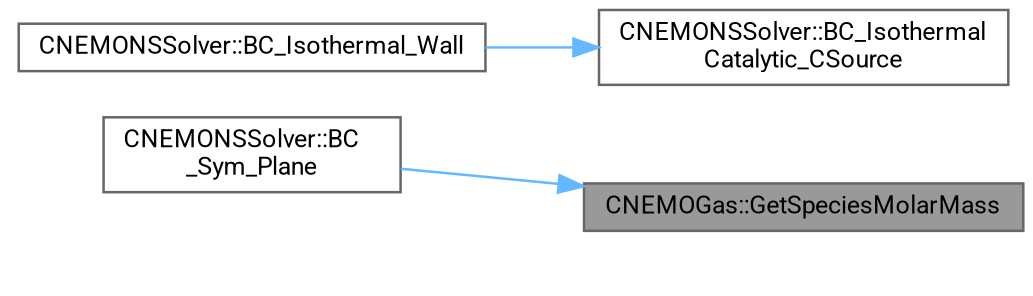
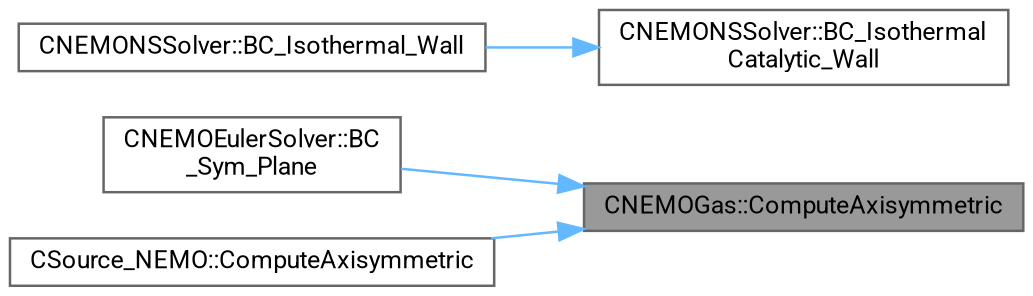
node "CNEMONSSolver::BC_Isothermal Catalytic_CSource": label "CNEMONSSolver::BC_Isothermal Catalytic_CSource" -> "CNEMONSSolver::BC_Isothermal Catalytic_Wall"
node "CNEMONSSolver::BC _Sym_Plane": label "CNEMONSSolver::BC _Sym_Plane" -> "CNEMOEulerSolver::BC _Sym_Plane"
node "CNEMOGas::GetSpeciesMolarMass": label "CNEMOGas::GetSpeciesMolarMass" -> "CNEMOGas::ComputeAxisymmetric"
node "CSource_NEMO::ComputeAxisymmetric": added
